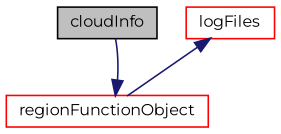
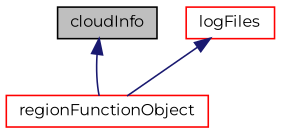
edge "cloudInfo" -> "regionFunctionObject": reversed
